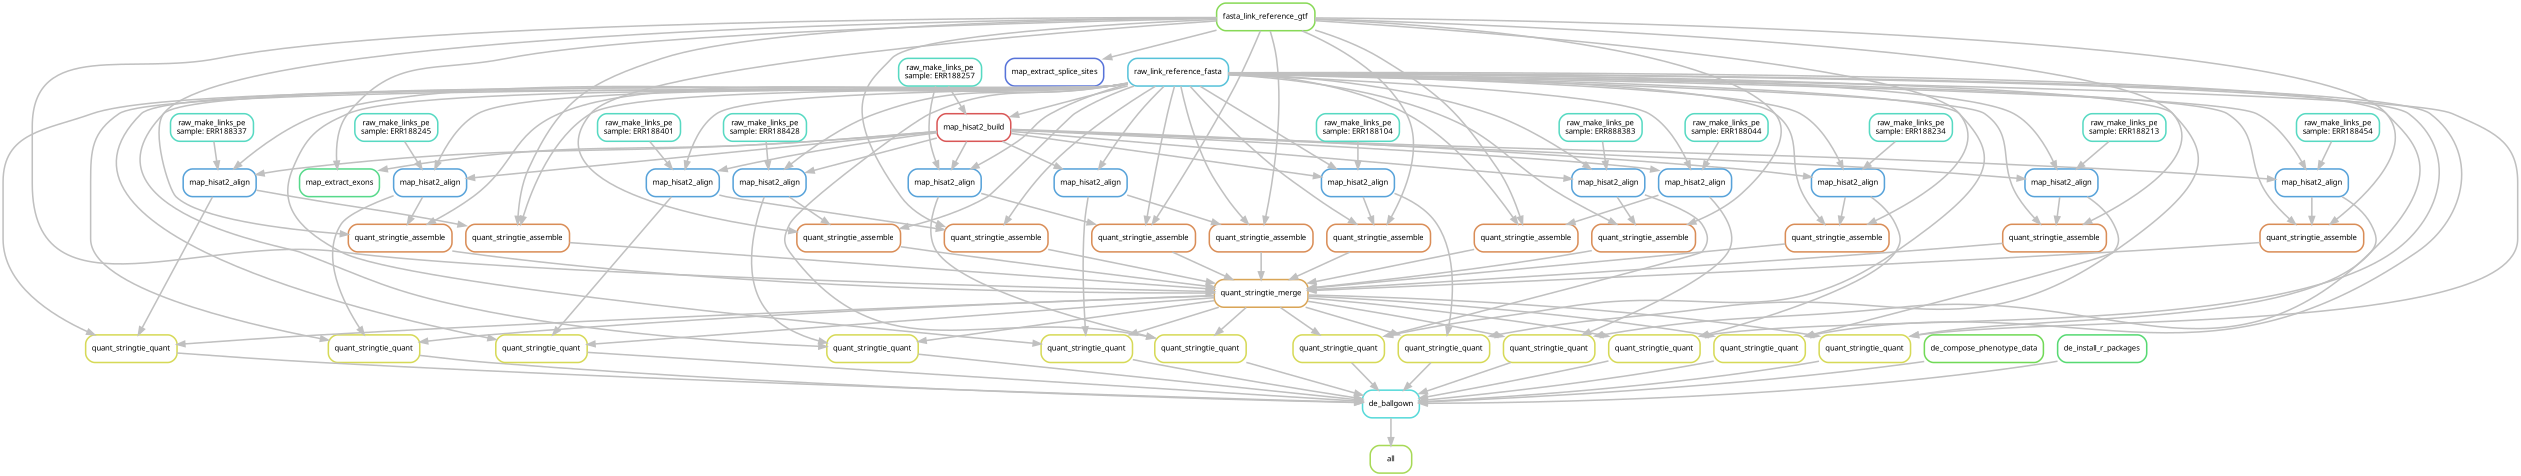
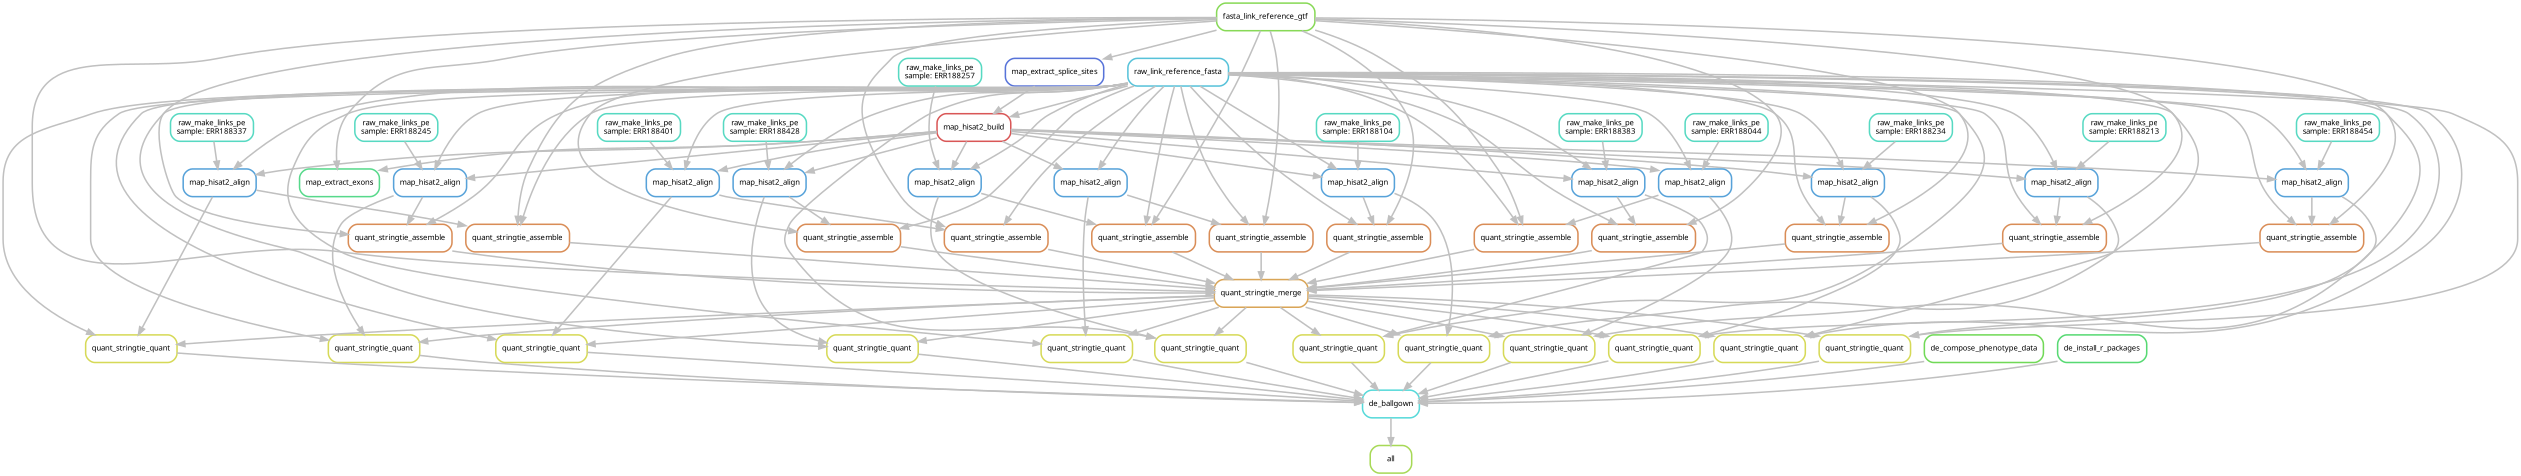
edge "raw_make_links_pe sample: ERR188257" -> "map_hisat2_build": now "map_extract_splice_sites" -> "map_hisat2_build"
node "raw_make_links_pe sample: ERR888383": label "raw_make_links_pe sample: ERR888383" -> "raw_make_links_pe sample: ERR188383"
